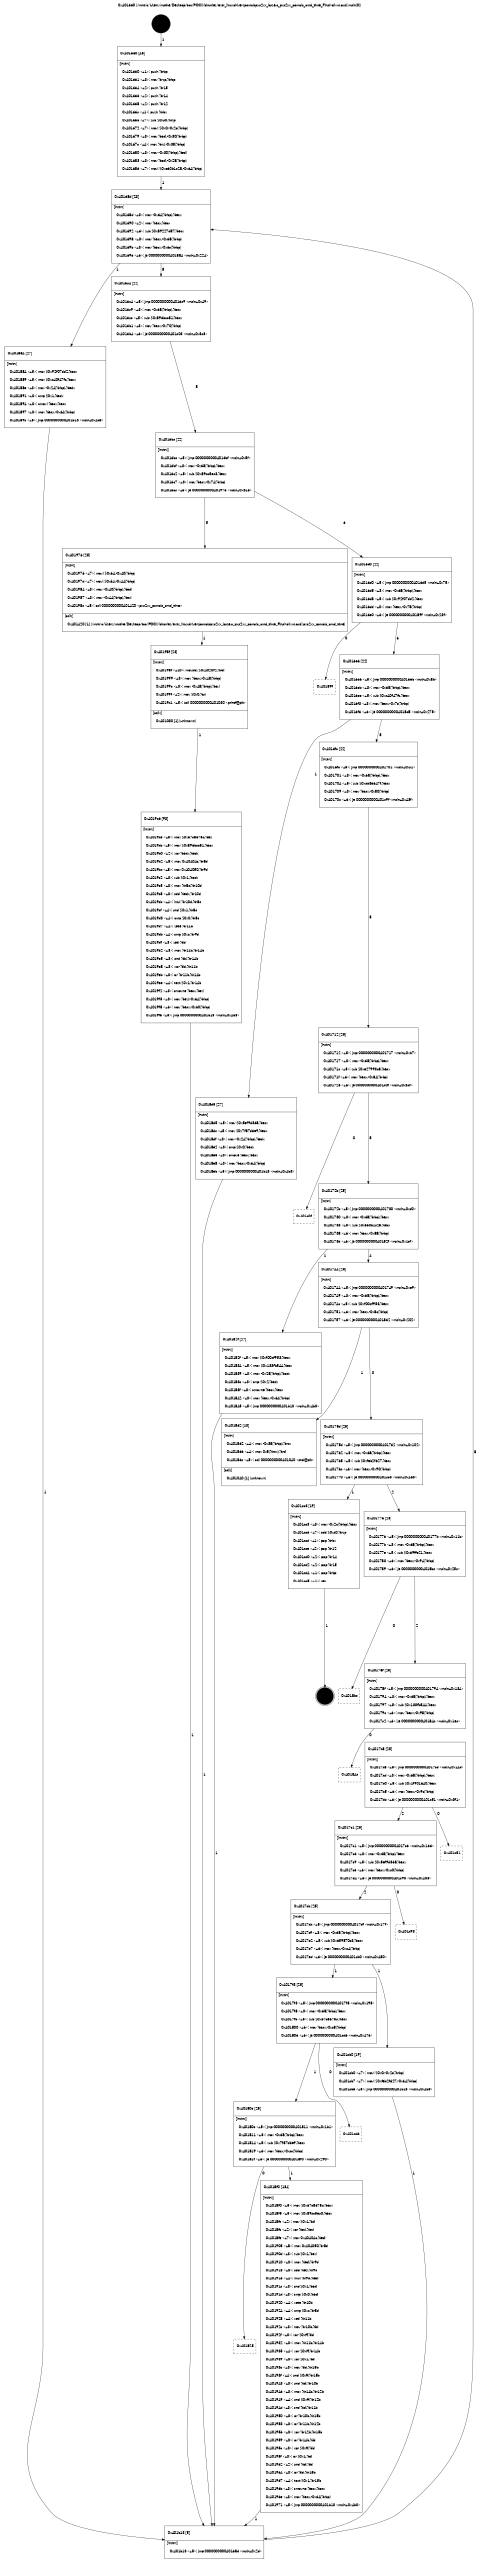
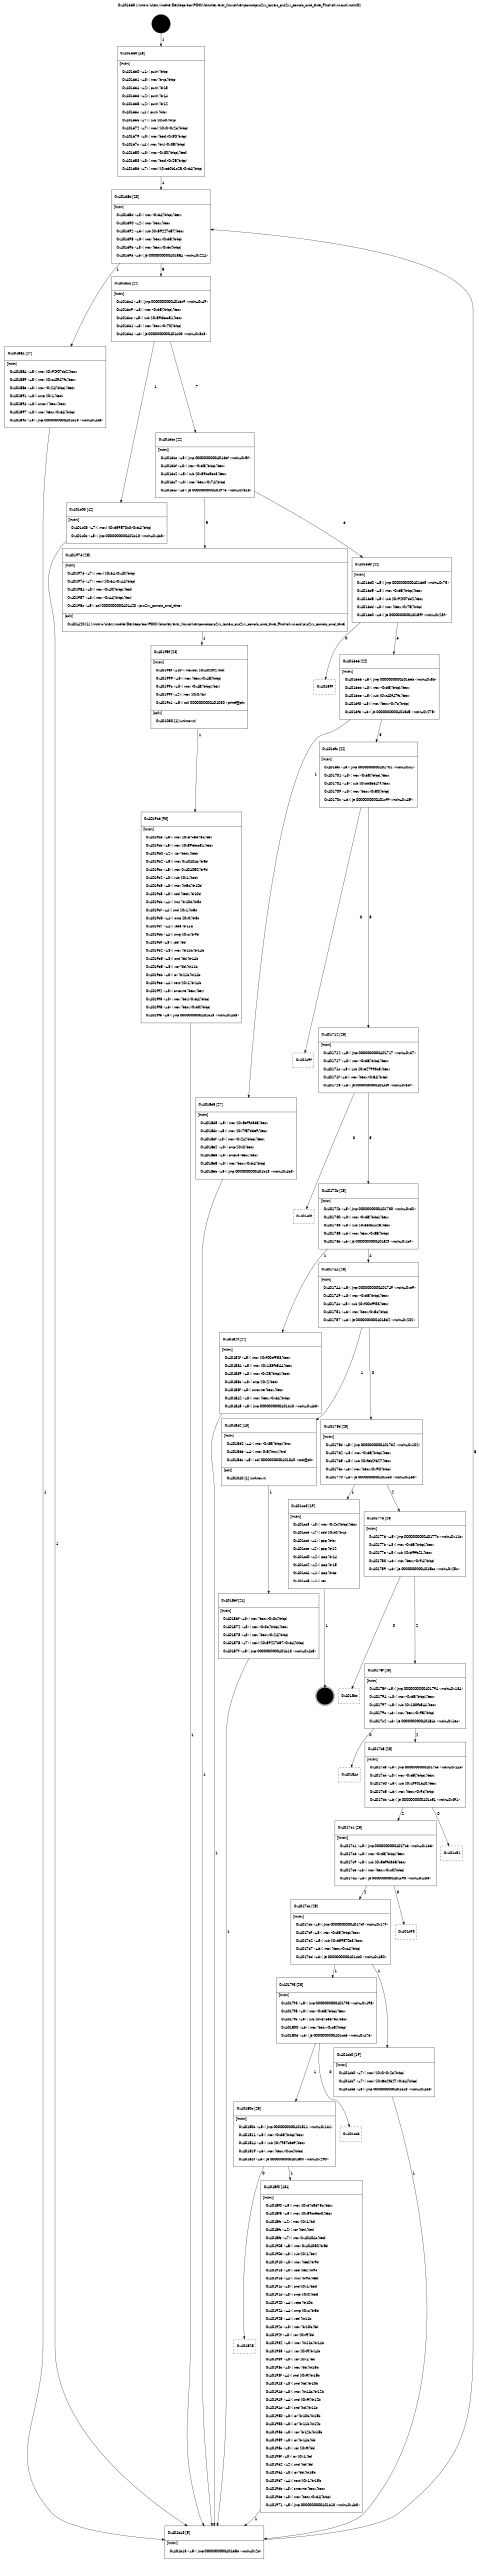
edge "0x4016a4 [22]" -> "0x4016ba [22]": label " 8" -> " 7"
node "0x401a03 [12]": added
node "0x401a9f": added
node "0x40186f [21]": added
edge "0x40178f [25]" -> "0x4017a8 [25]": added, label "2"
